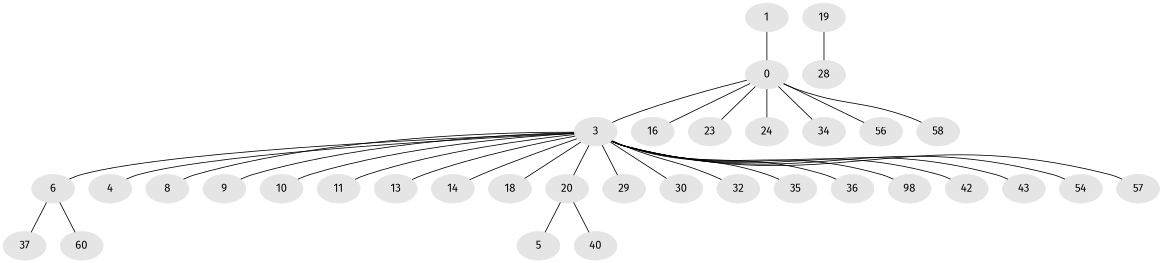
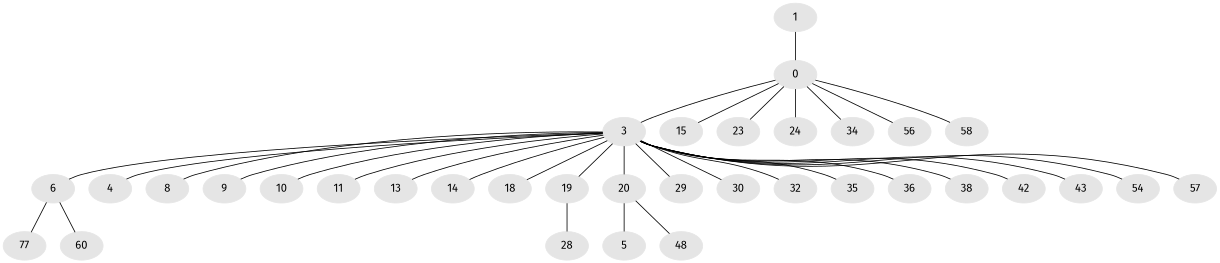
node "16": label "16" -> "15"
edge "3" -- "19": added
node "98": label "98" -> "38"
node "37": label "37" -> "77"
node "40": label "40" -> "48"
